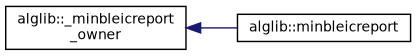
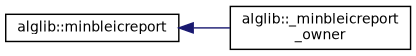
edge "alglib::minbleicreport" -> "alglib::_minbleicreport _owner": reversed
